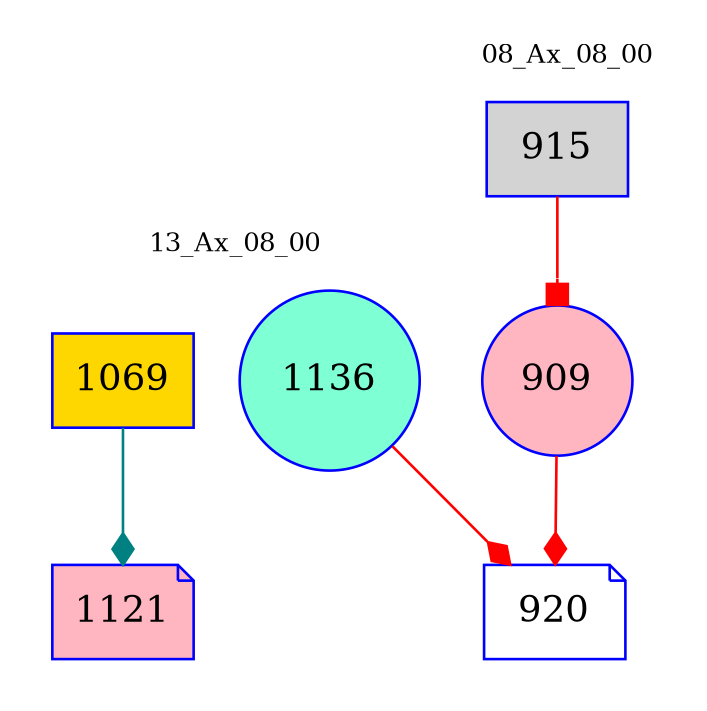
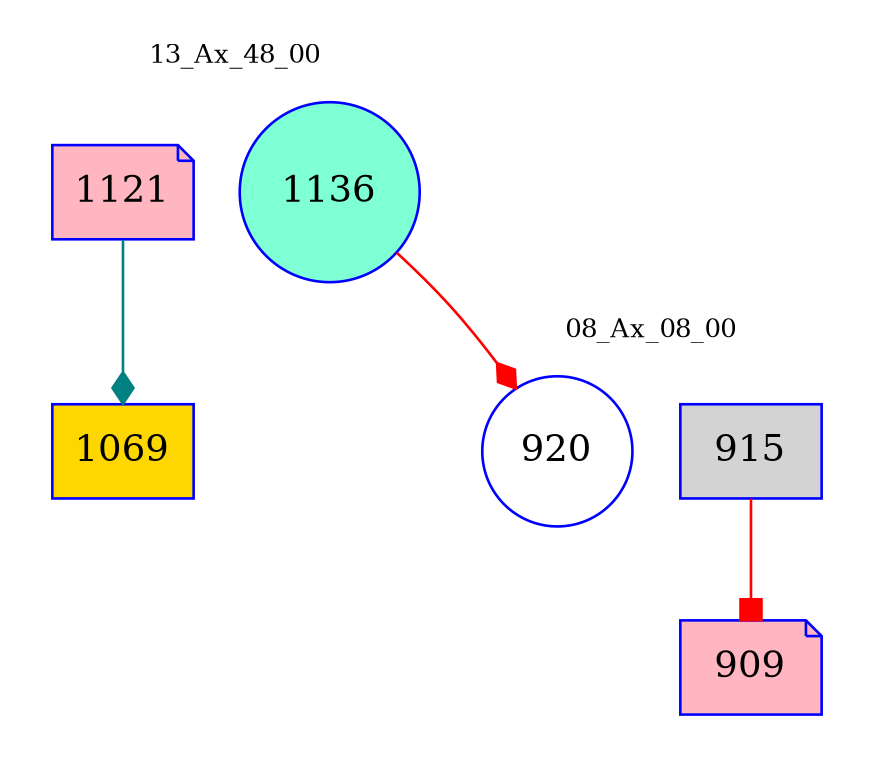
cluster "13_Ax_08_00": label "13_Ax_08_00" -> "13_Ax_48_00"
node "909": shape circle -> note
edge "1069" -> "1121": reversed
edge "909" -> "920": removed
node "920": shape note -> circle
